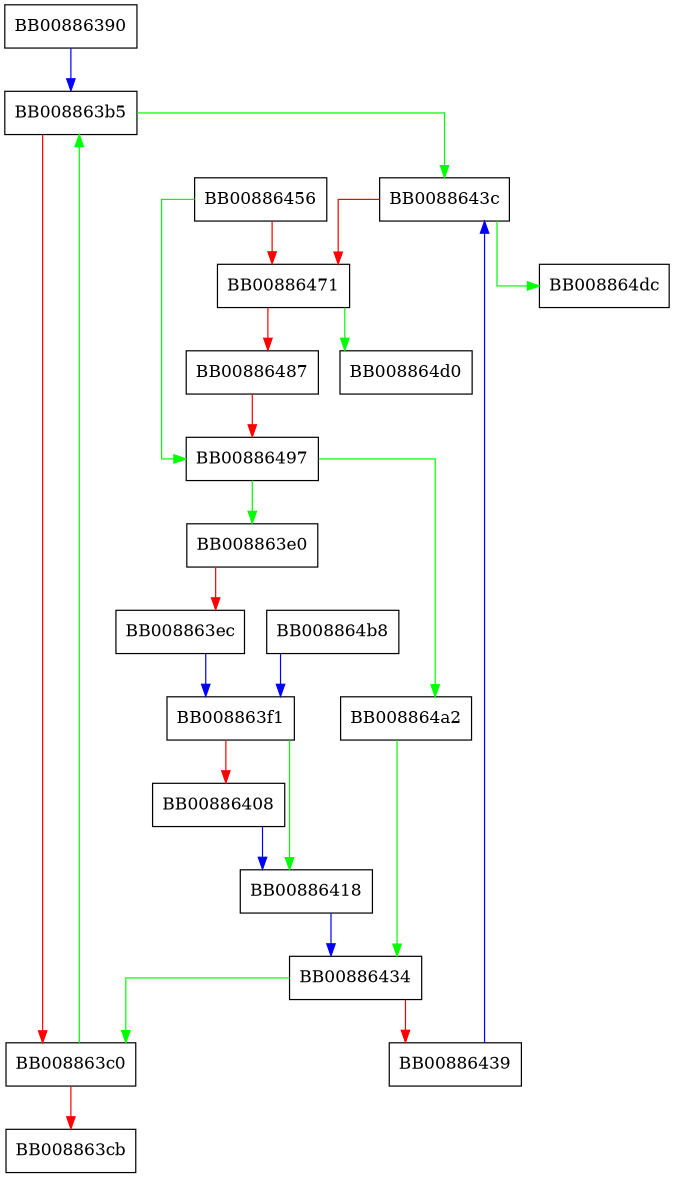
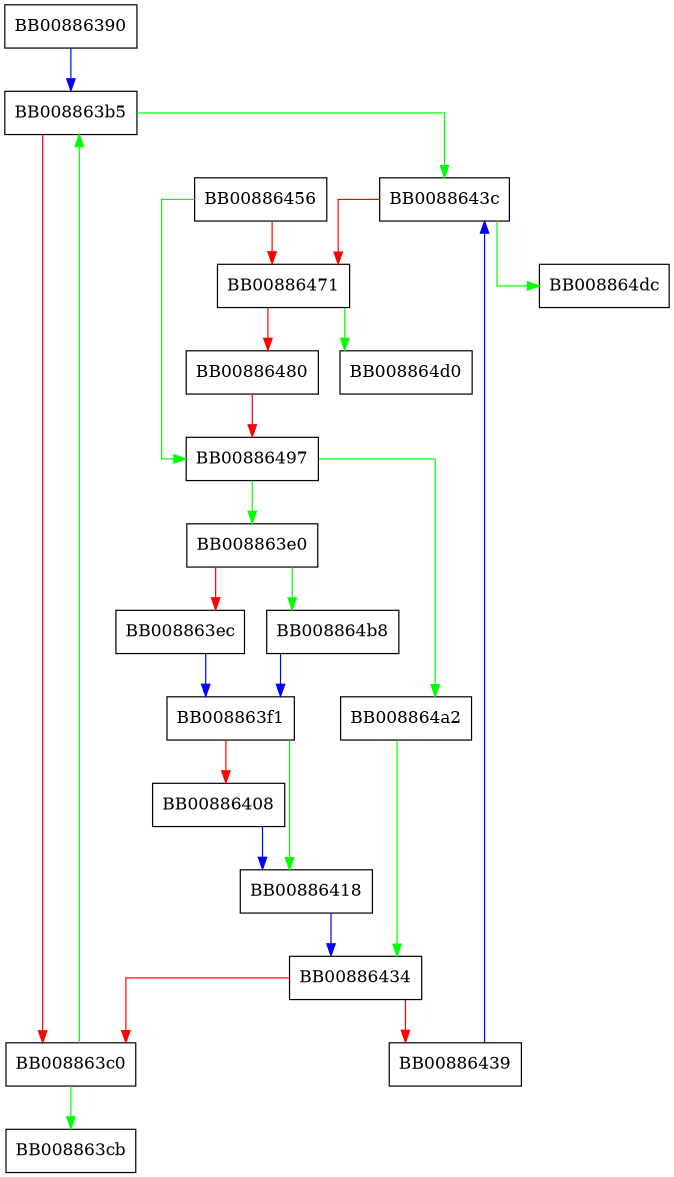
node "BB00886487": label "BB00886487" -> "BB00886480"
edge "BB008863e0" -> "BB008864b8": added
edge "BB00886434" -> "BB008863c0": color green -> red
edge "BB008863c0" -> "BB008863cb": color red -> green
